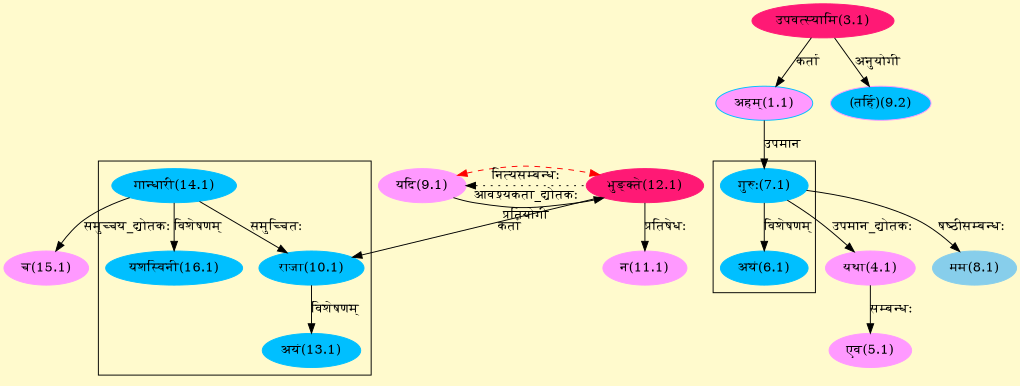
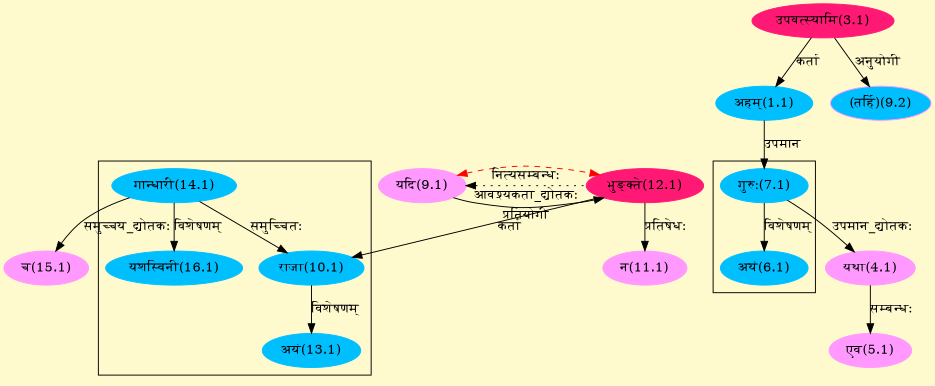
node "अहम्(1.1)": fillcolor #ff99ff -> #00bfff
node "मम(8.1)": removed
